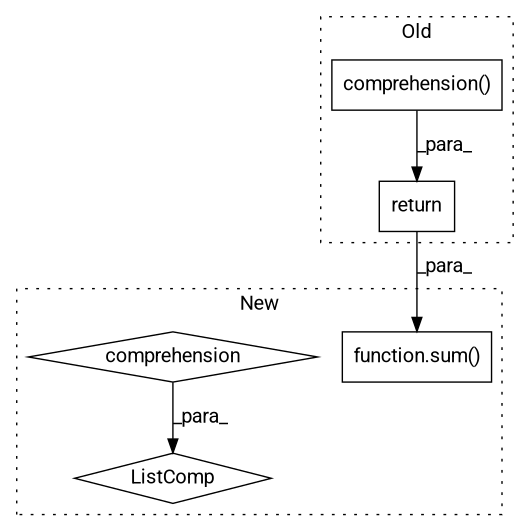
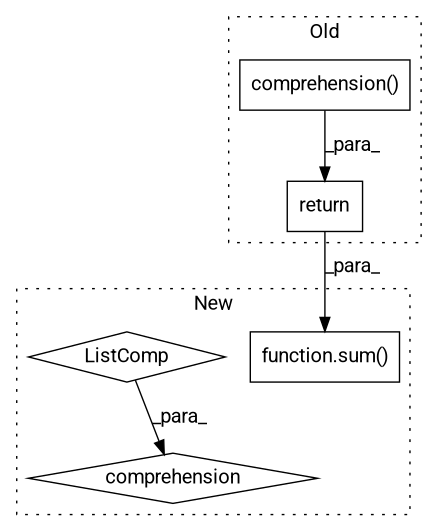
edge "comprehension" -> "ListComp": reversed
